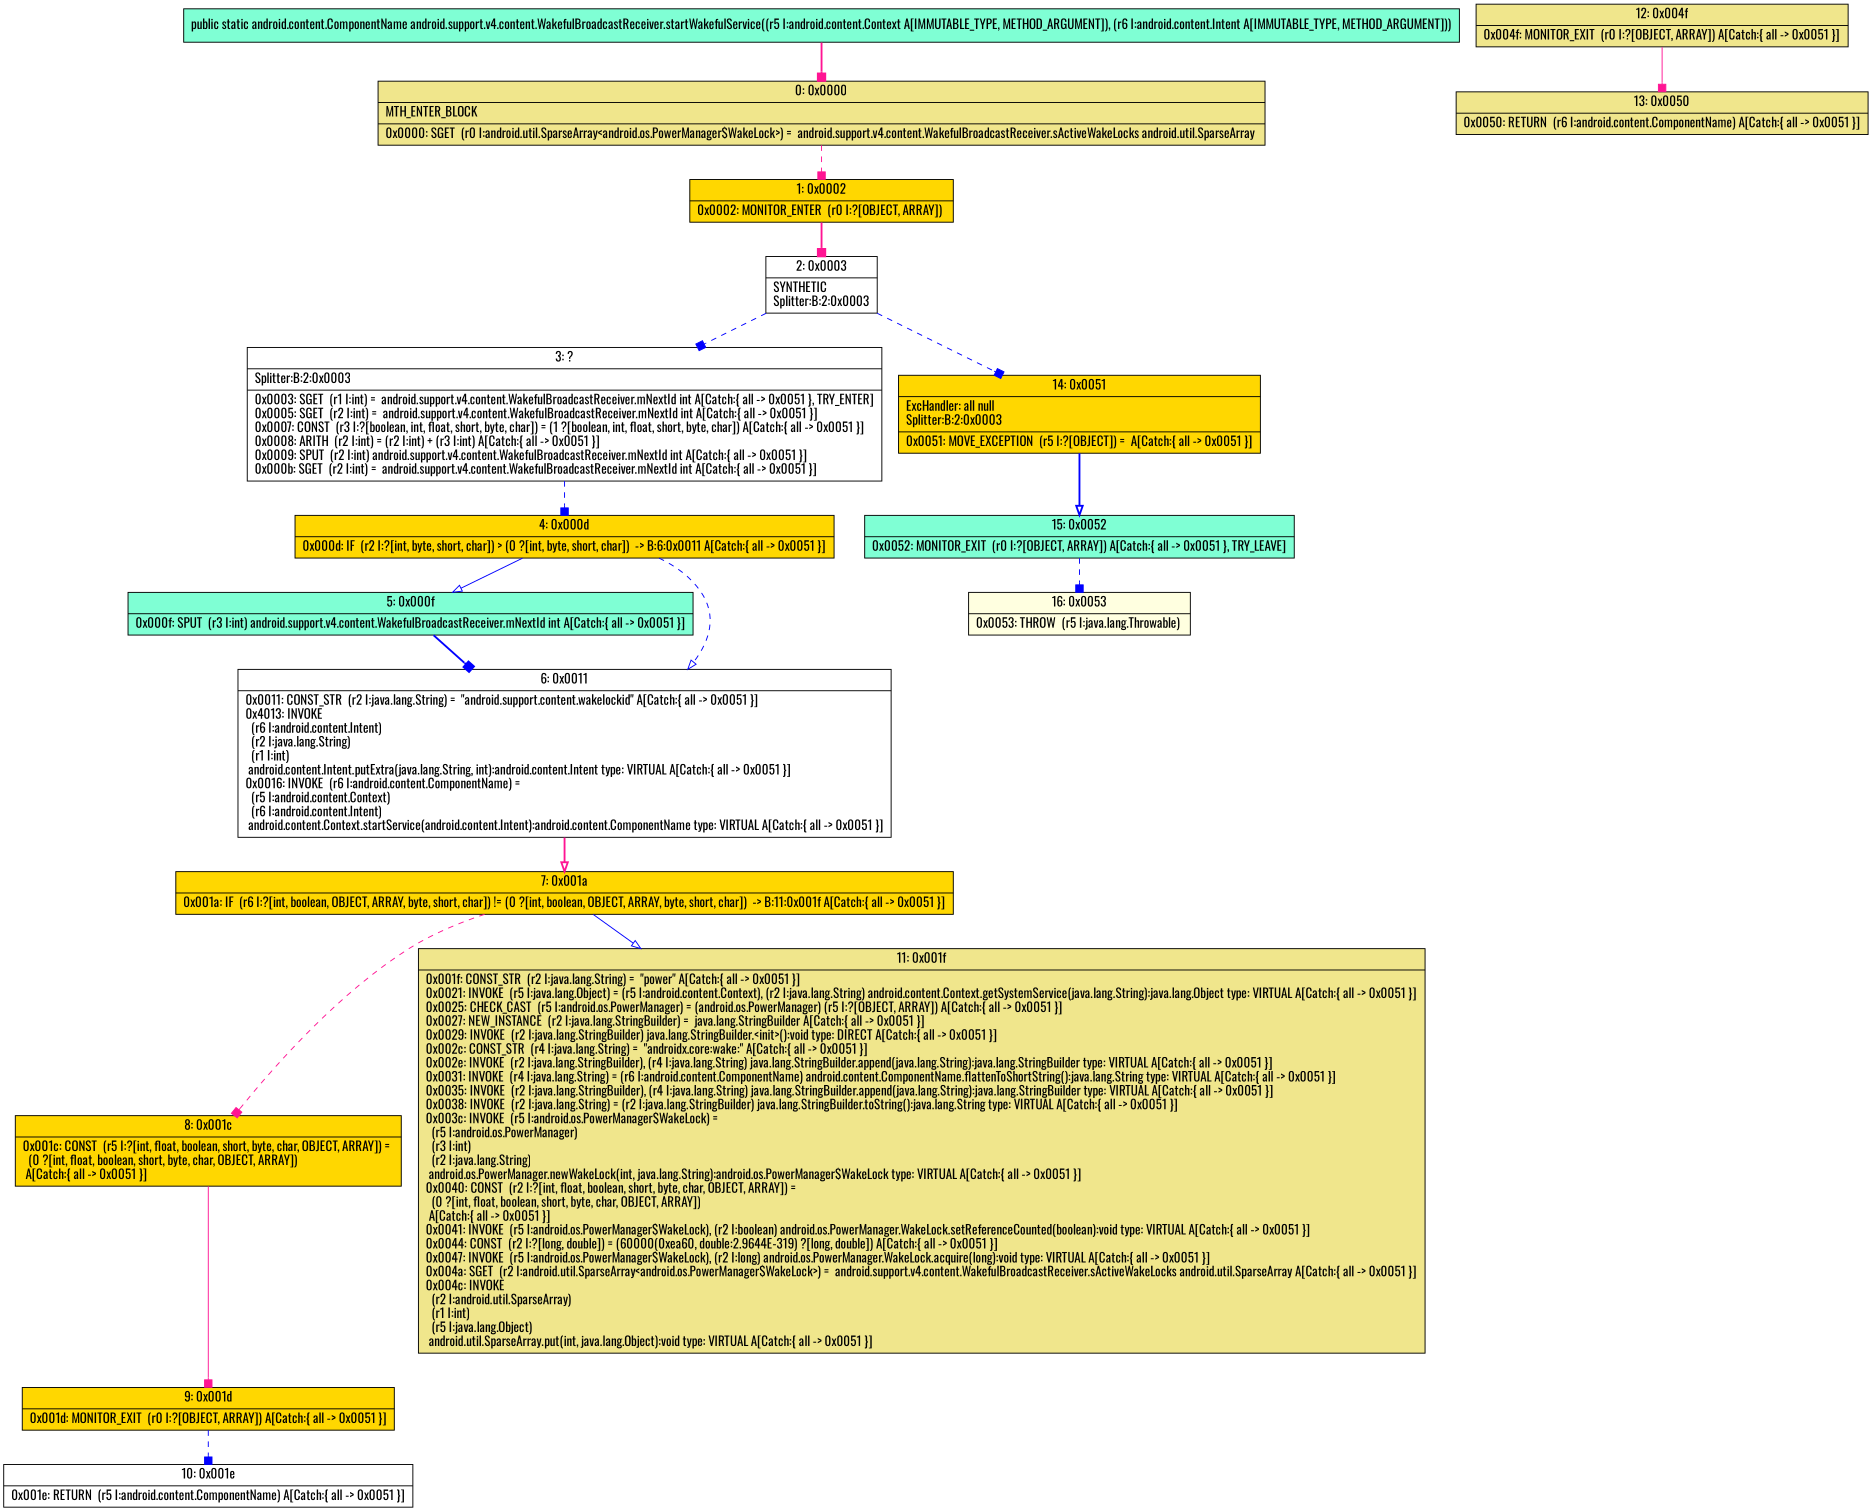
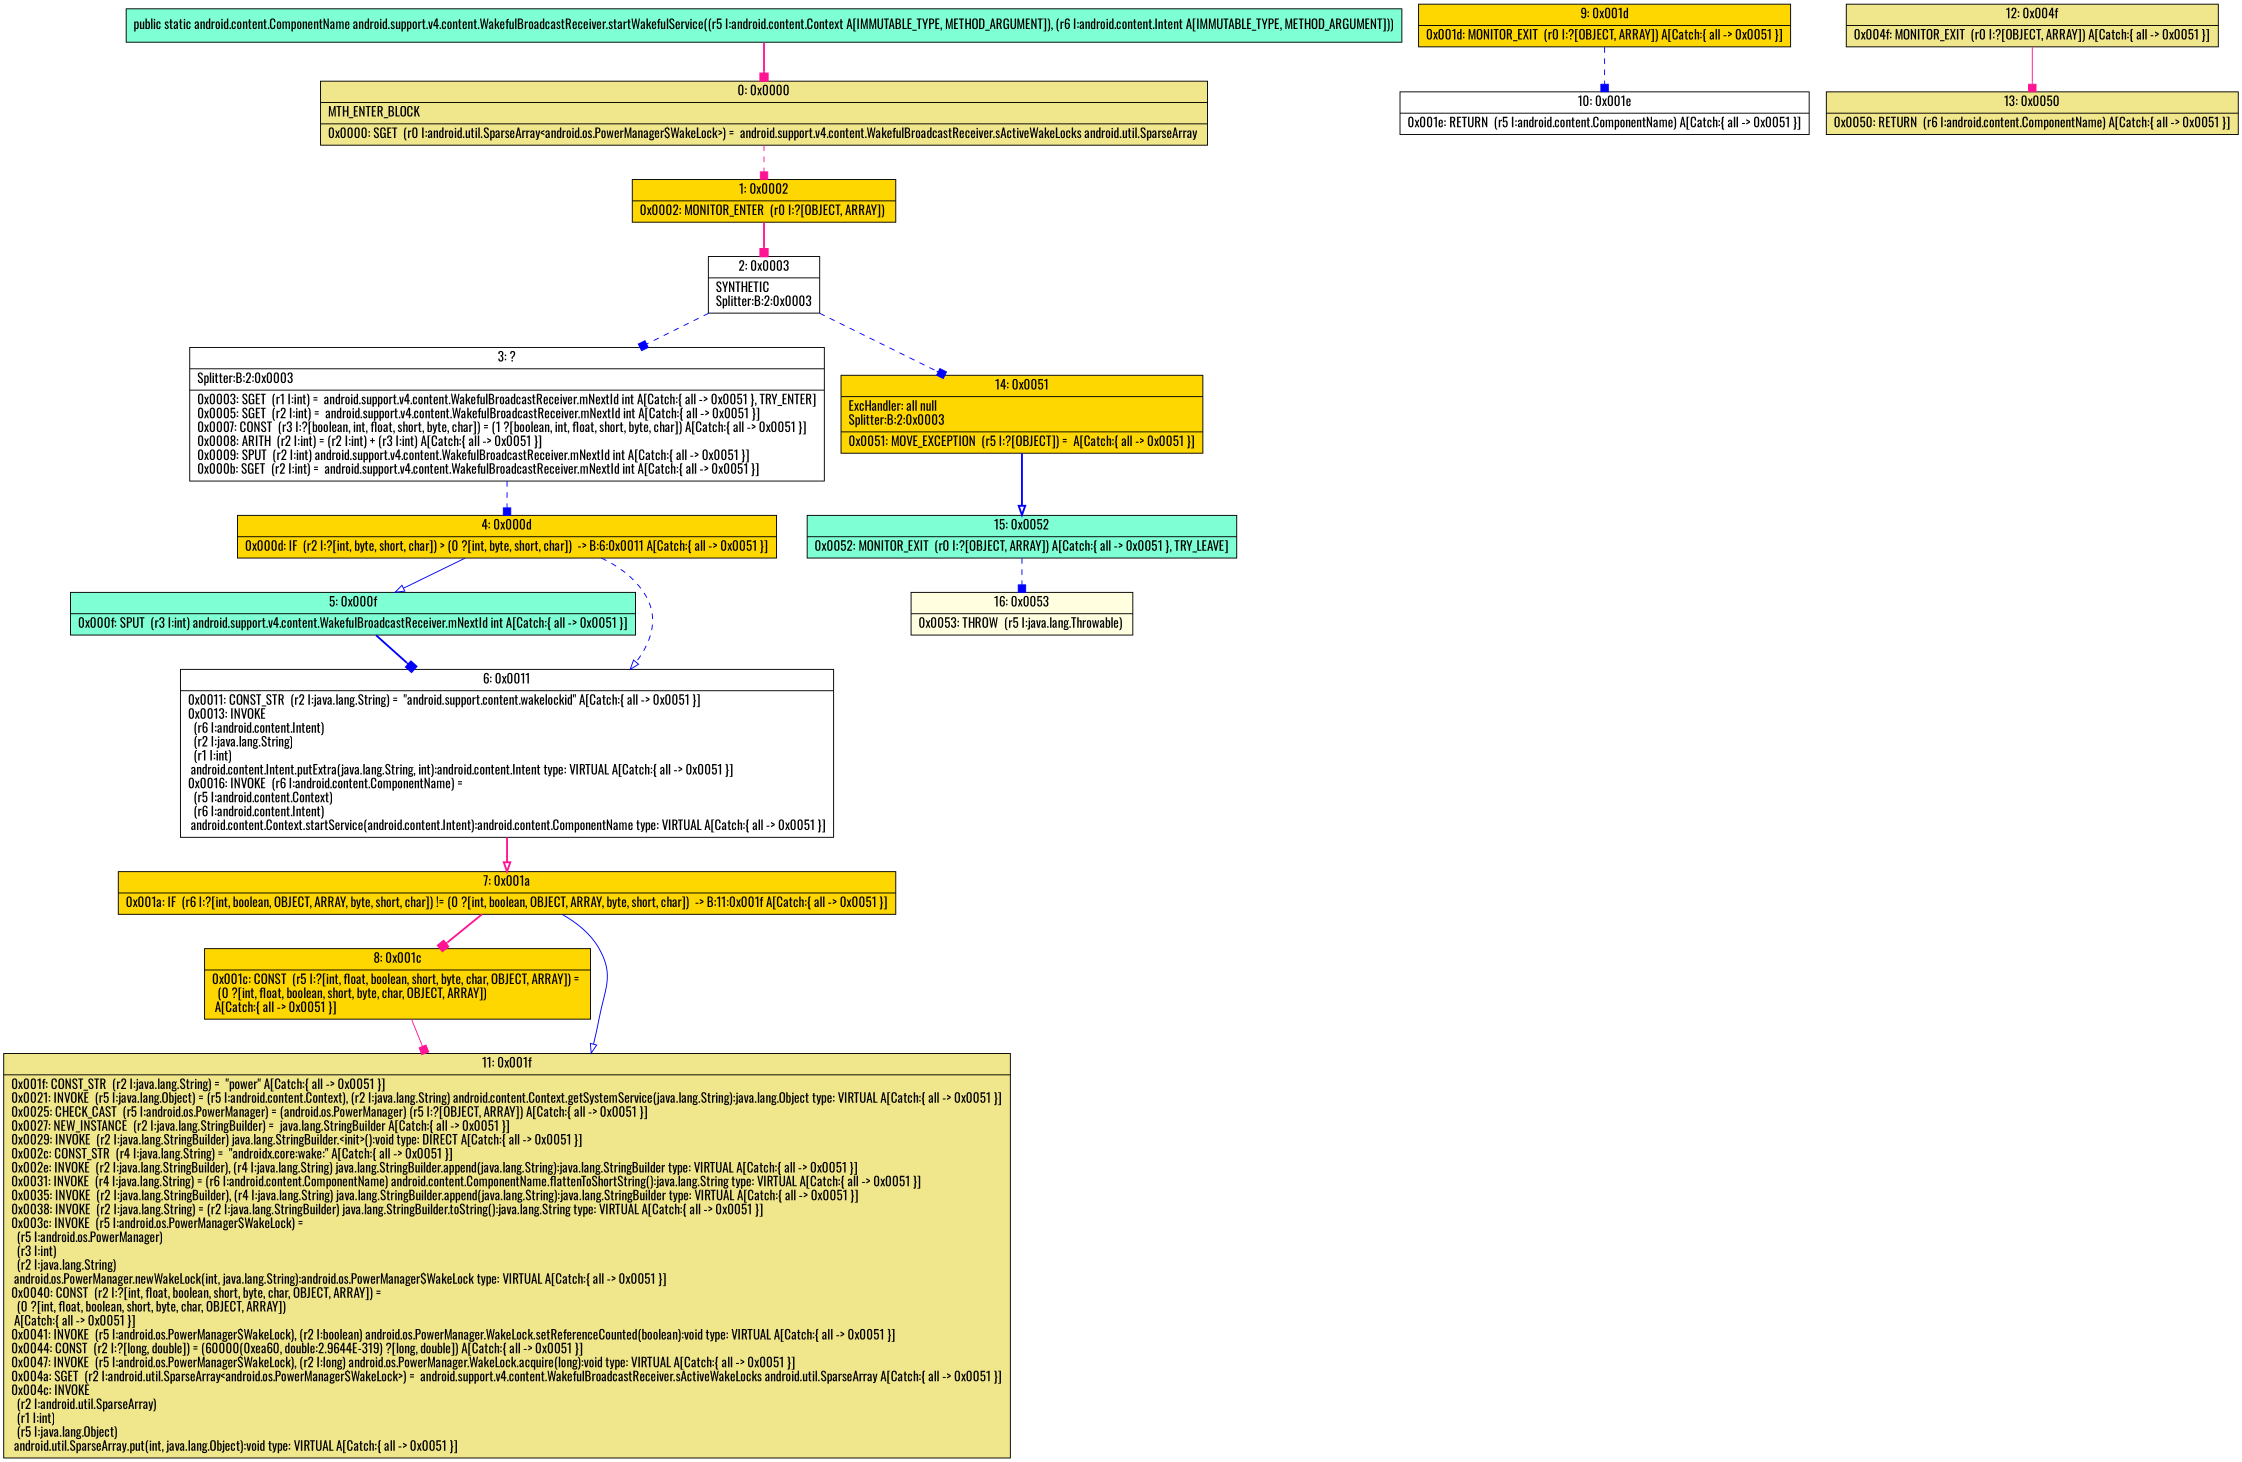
node "6: 0x0011": text "0x4013: INVOKE" -> "0x0013: INVOKE"
edge "7: 0x001a" -> "8: 0x001c": style dashed -> bold
edge "8: 0x001c" -> "9: 0x001d": now "8: 0x001c" -> "11: 0x001f"
